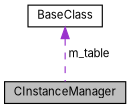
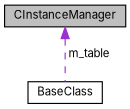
edge "CInstanceManager" -> "BaseClass": reversed
